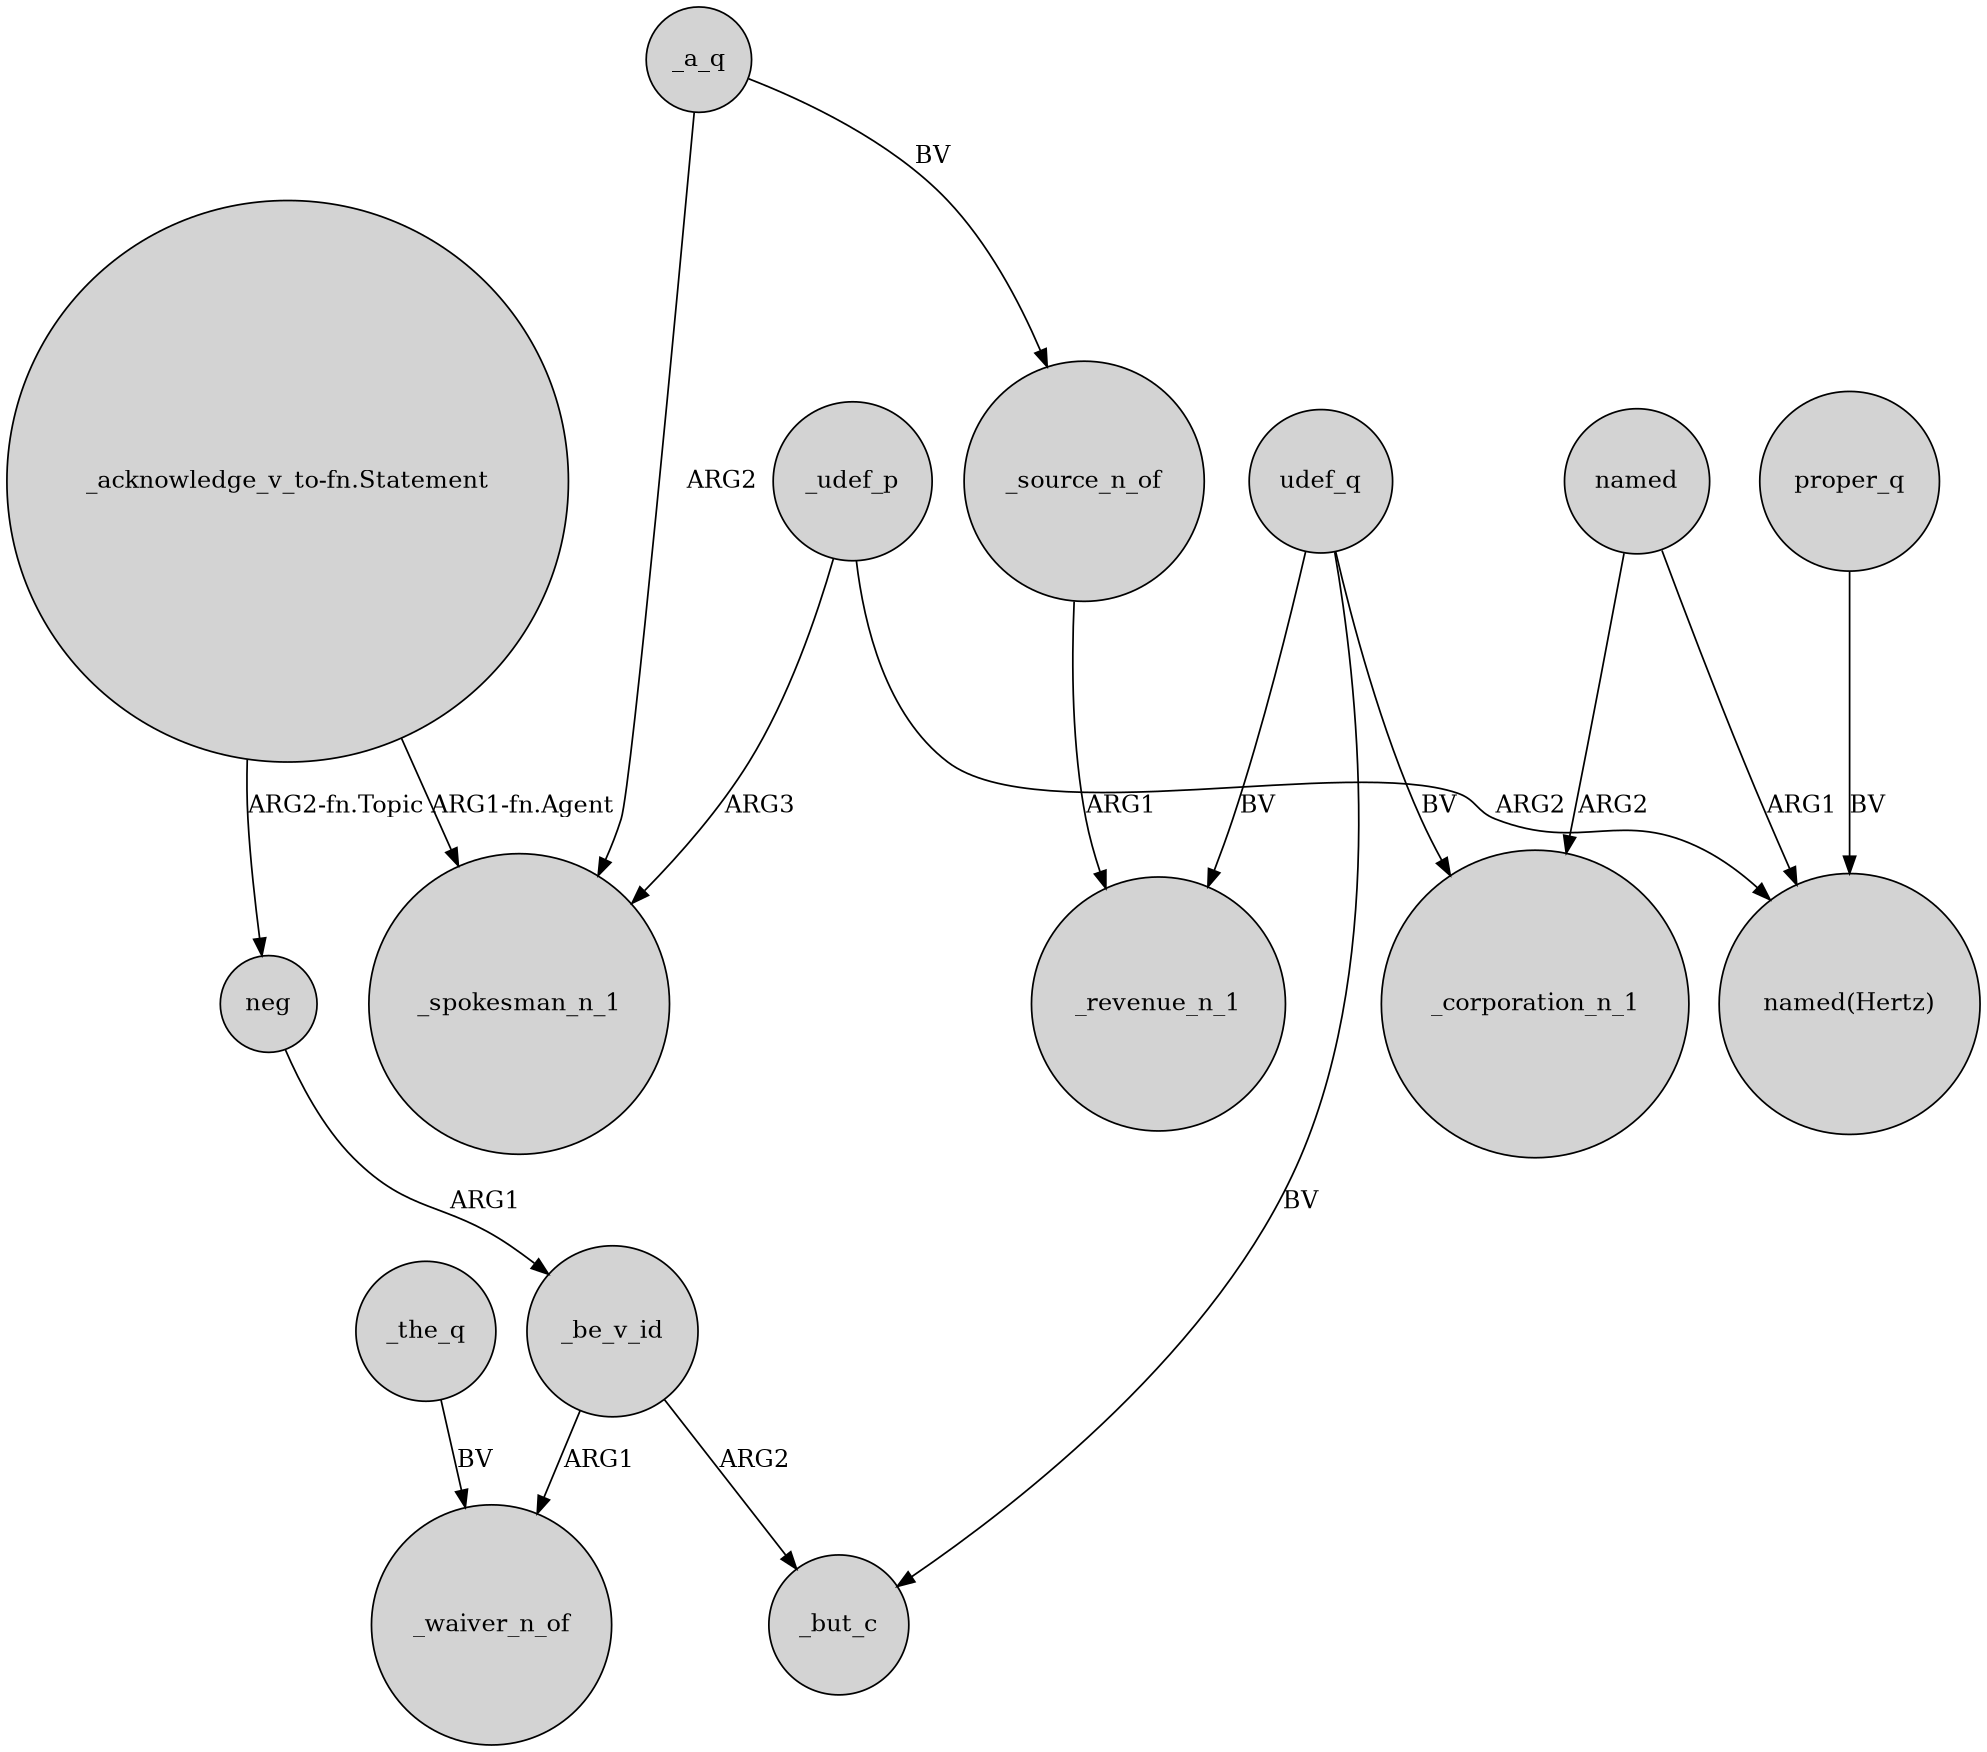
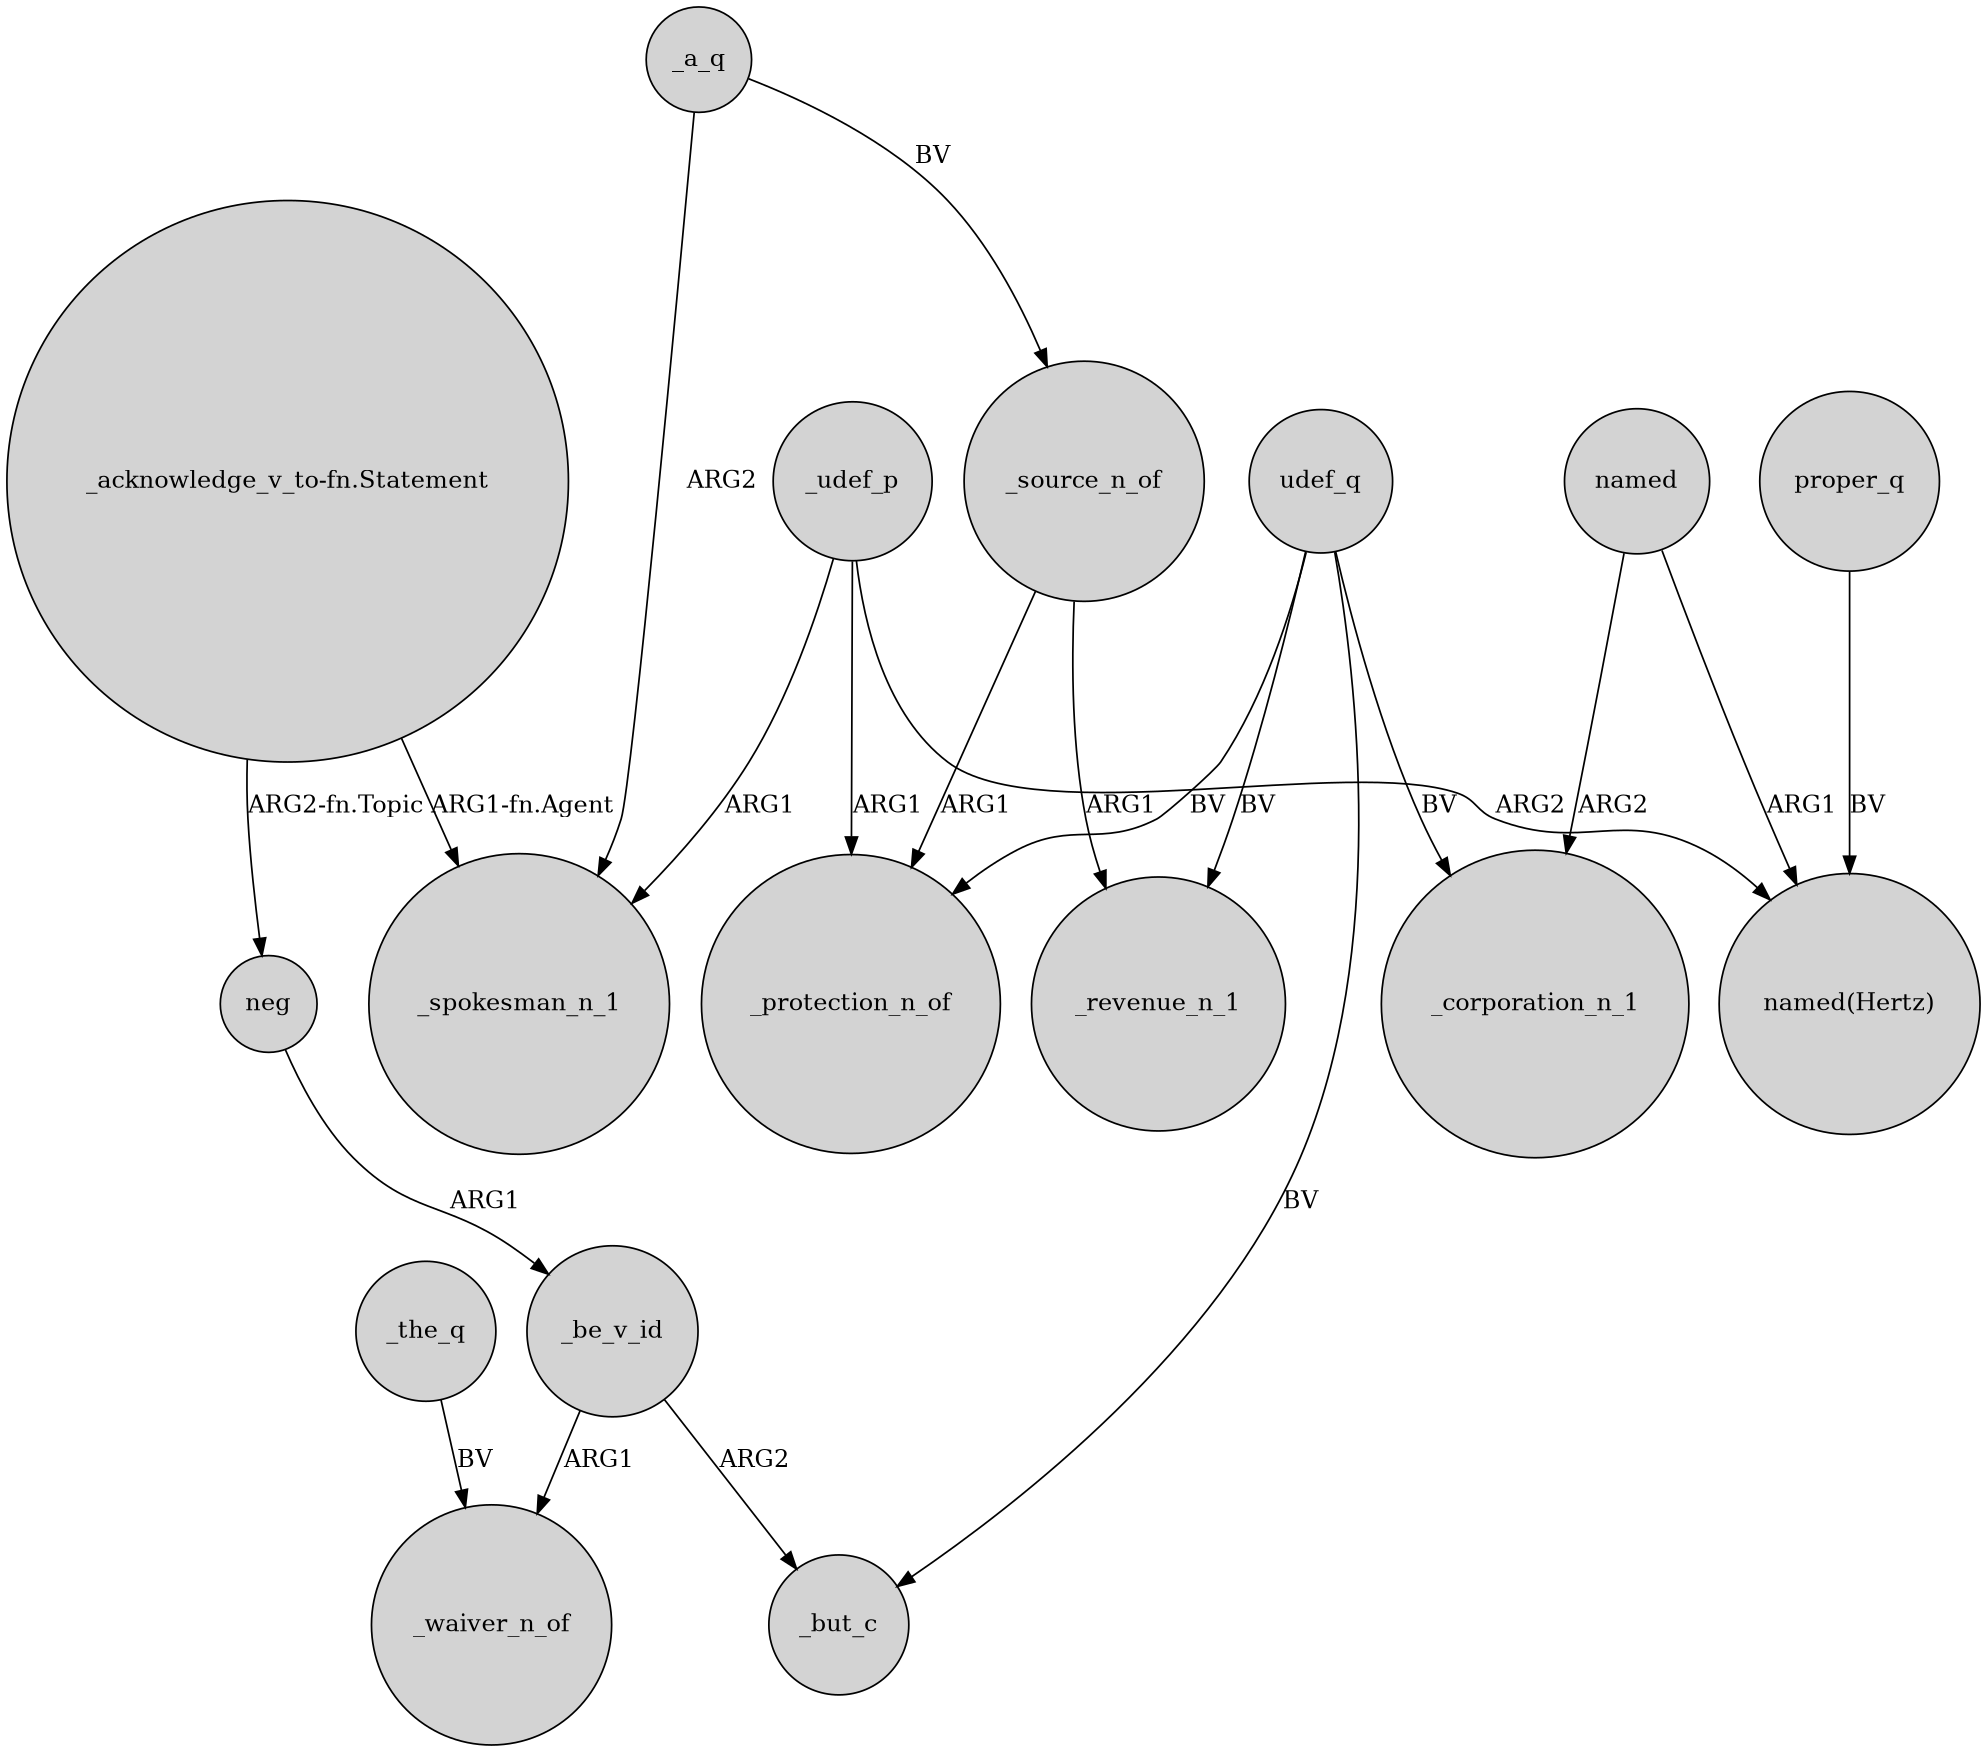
edge "_udef_p" -> "_spokesman_n_1": label "ARG3" -> "ARG1"
node "_protection_n_of": added
